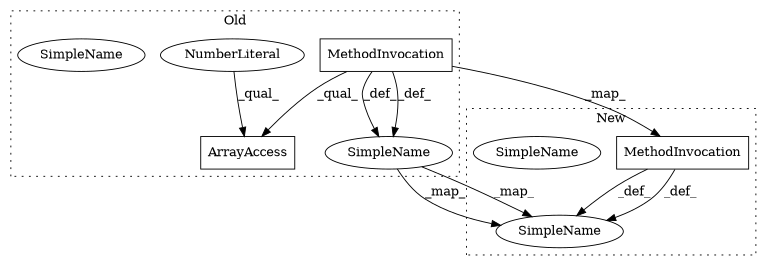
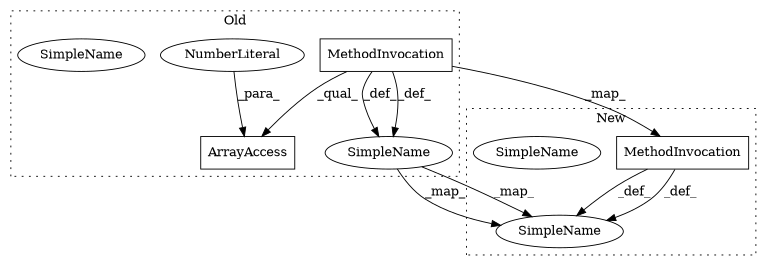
edge "NumberLiteral" -> "ArrayAccess": label "_qual_" -> "_para_"
